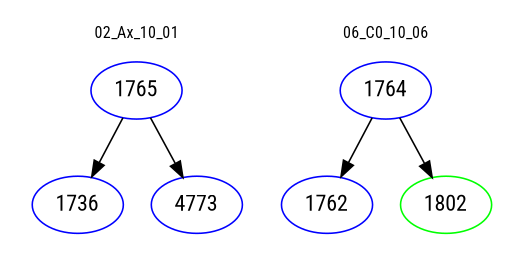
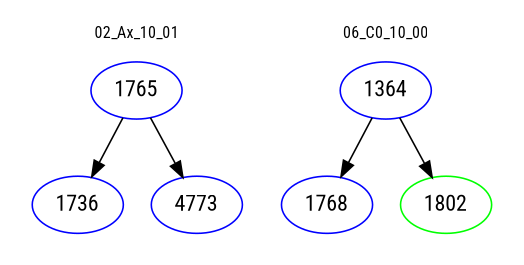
cluster "06_C0_10_06": label "06_C0_10_06" -> "06_C0_10_00"
node "1764": label "1764" -> "1364"
node "1762": label "1762" -> "1768"
